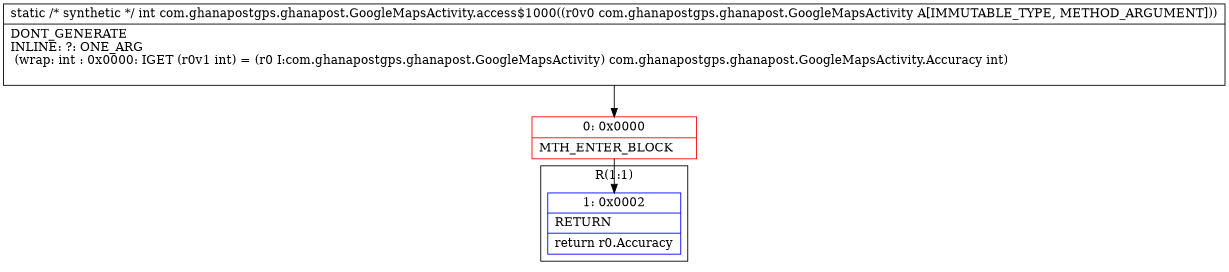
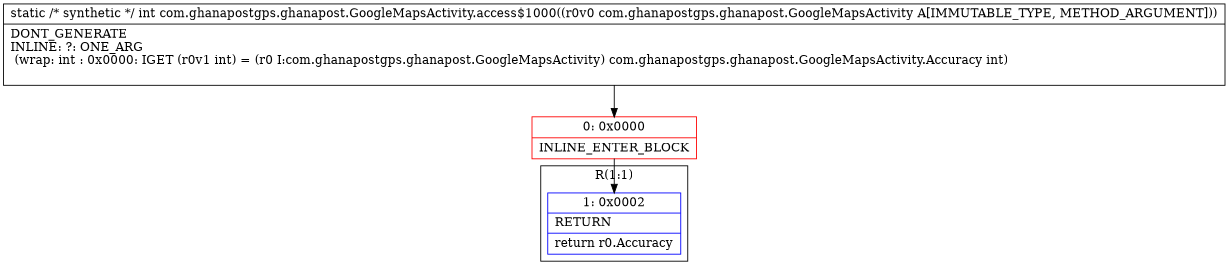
node "0: 0x0000": text "MTH_ENTER_BLOCK" -> "INLINE_ENTER_BLOCK"
